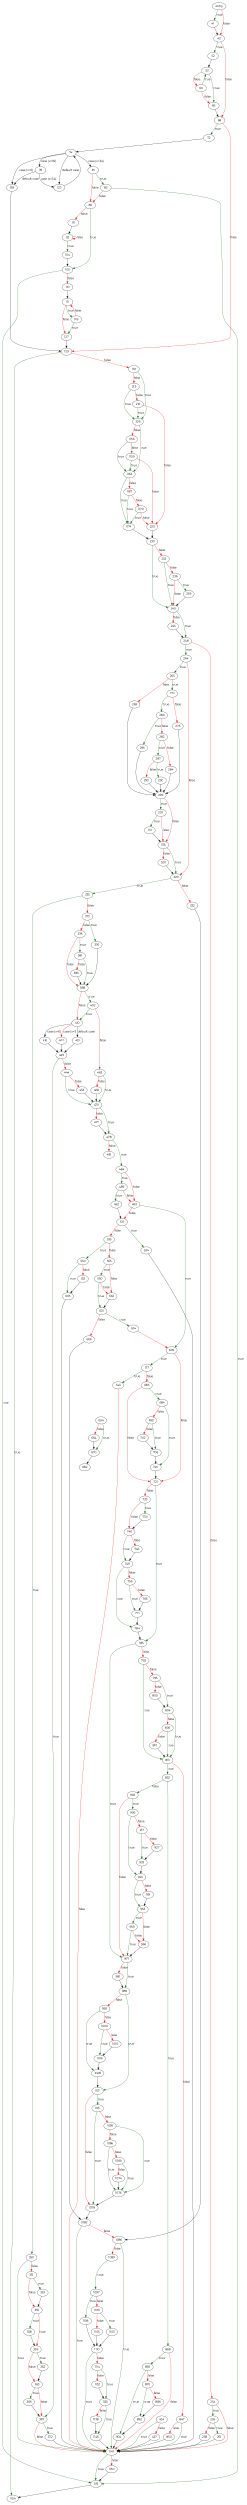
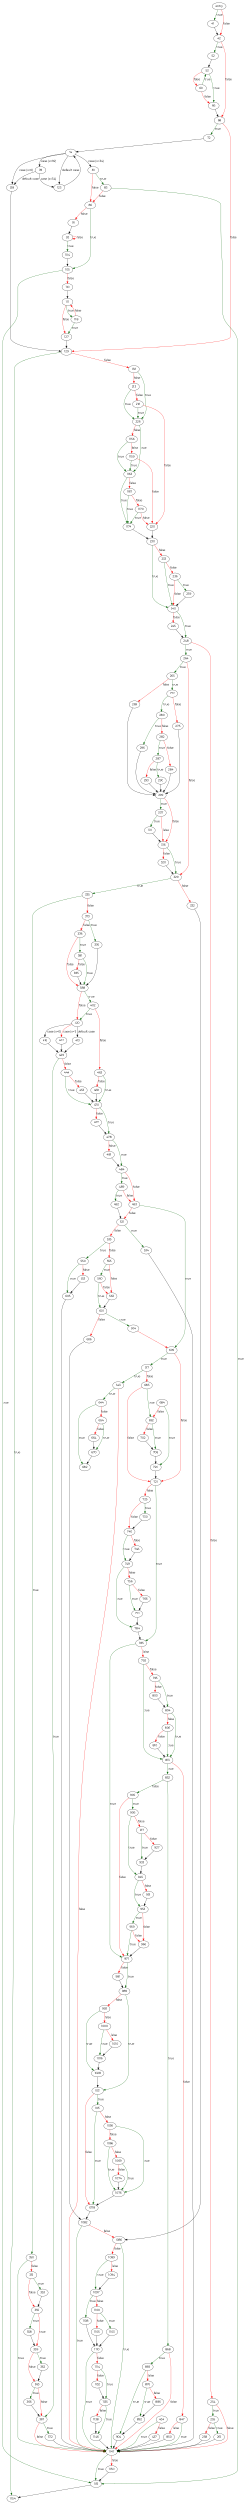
edge "481" -> "484": added
edge "683" -> "684": now "683" -> "692"
node "644": added
node "1094": added
